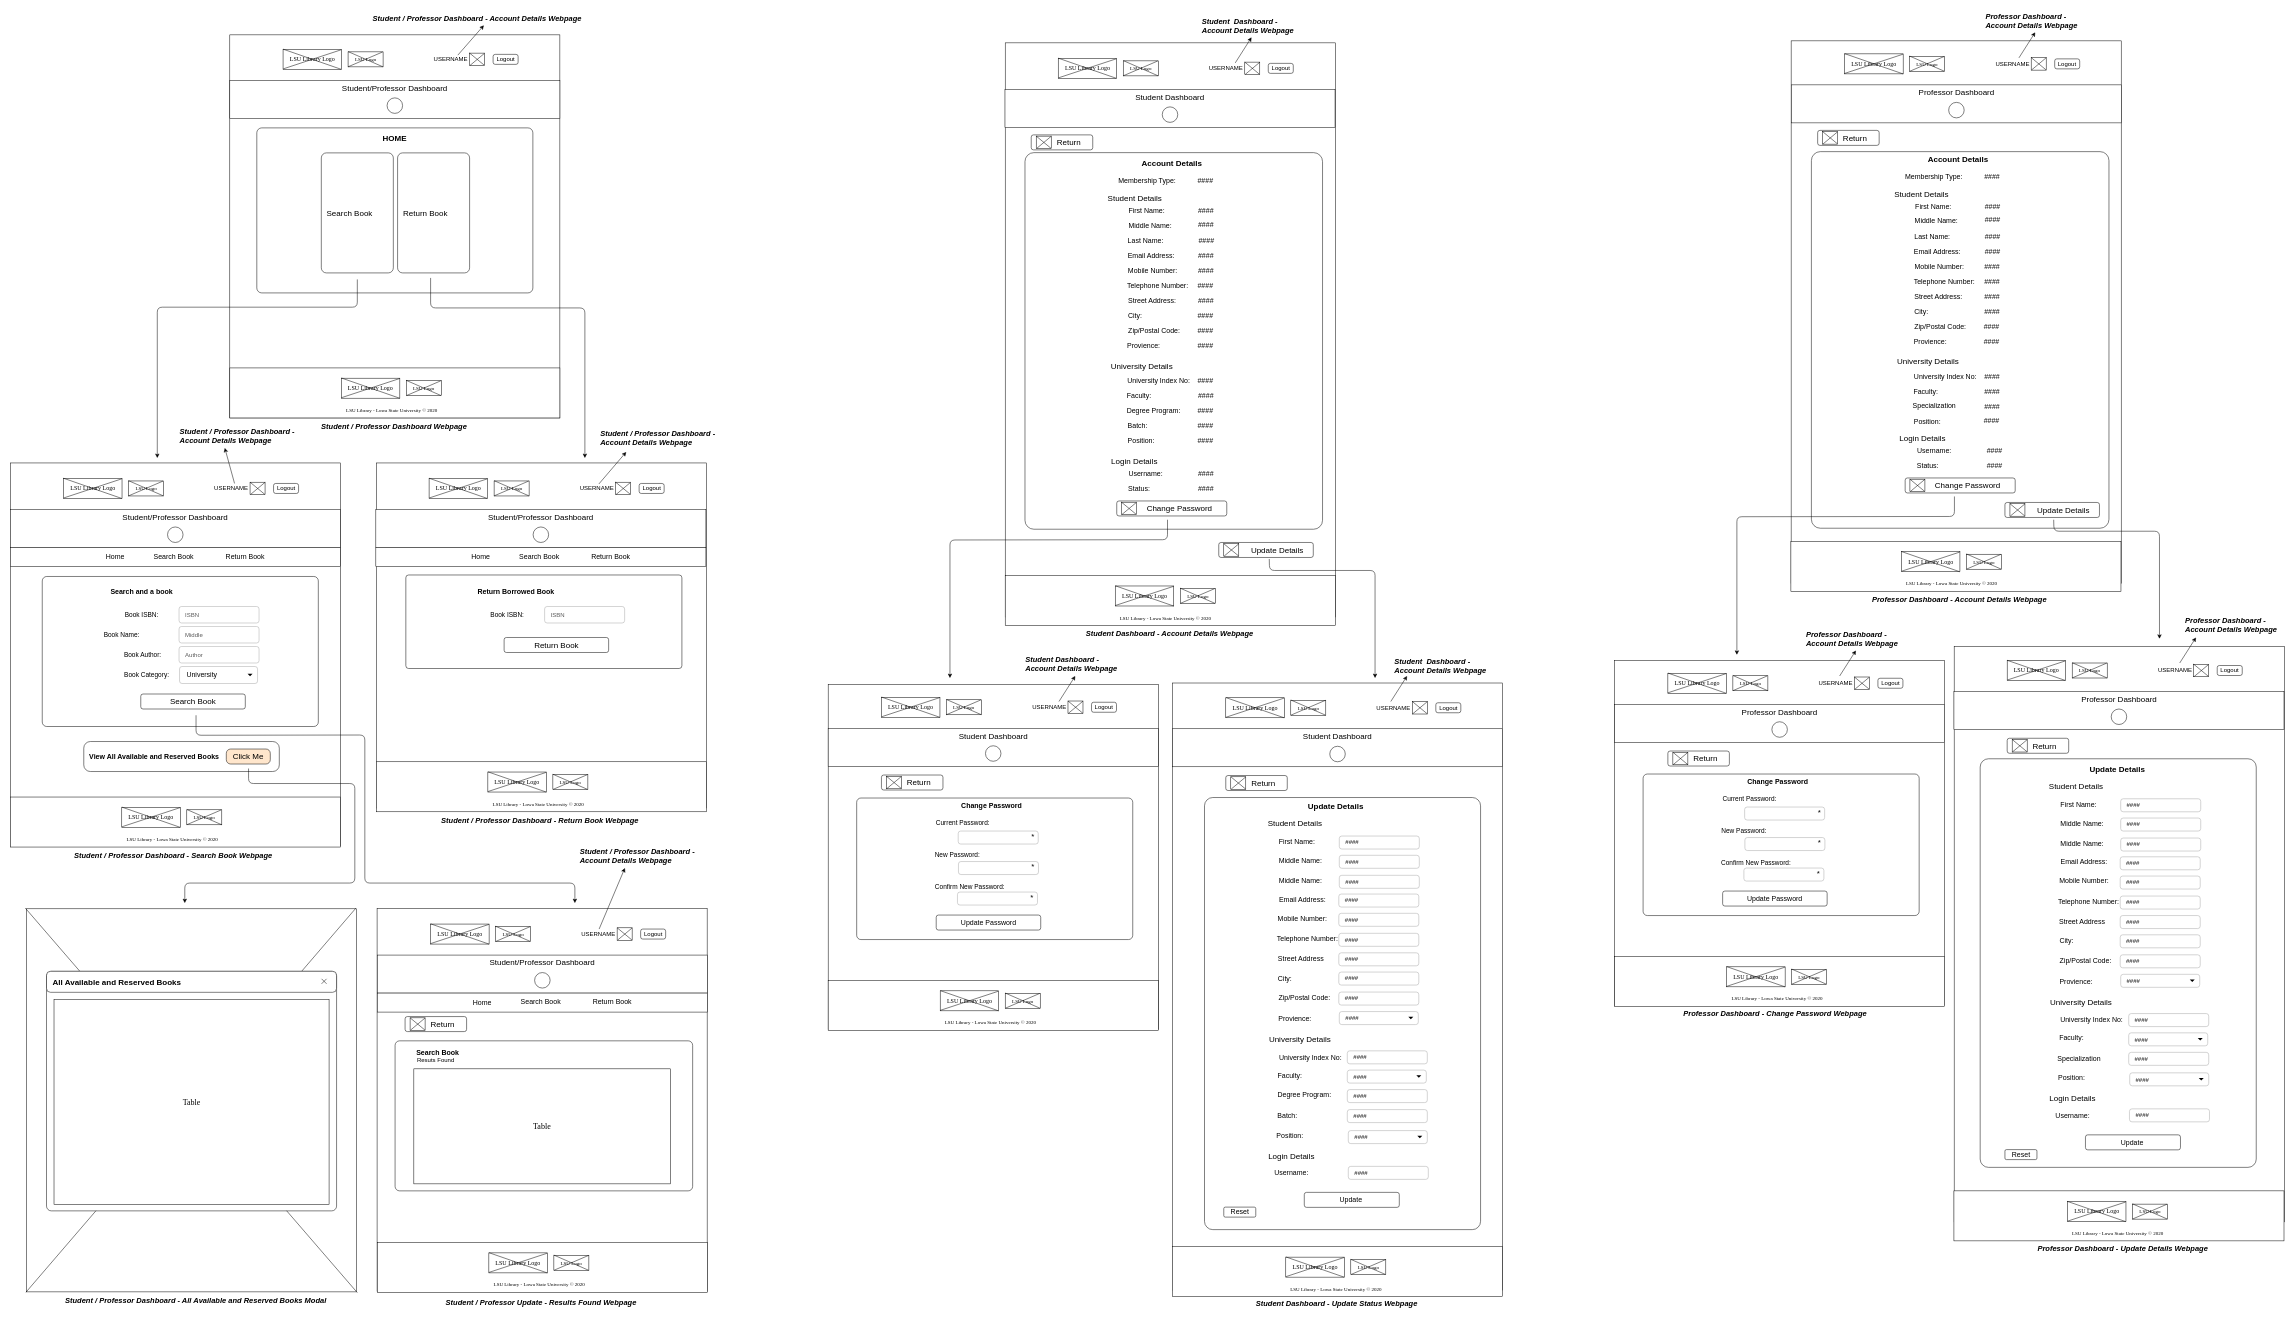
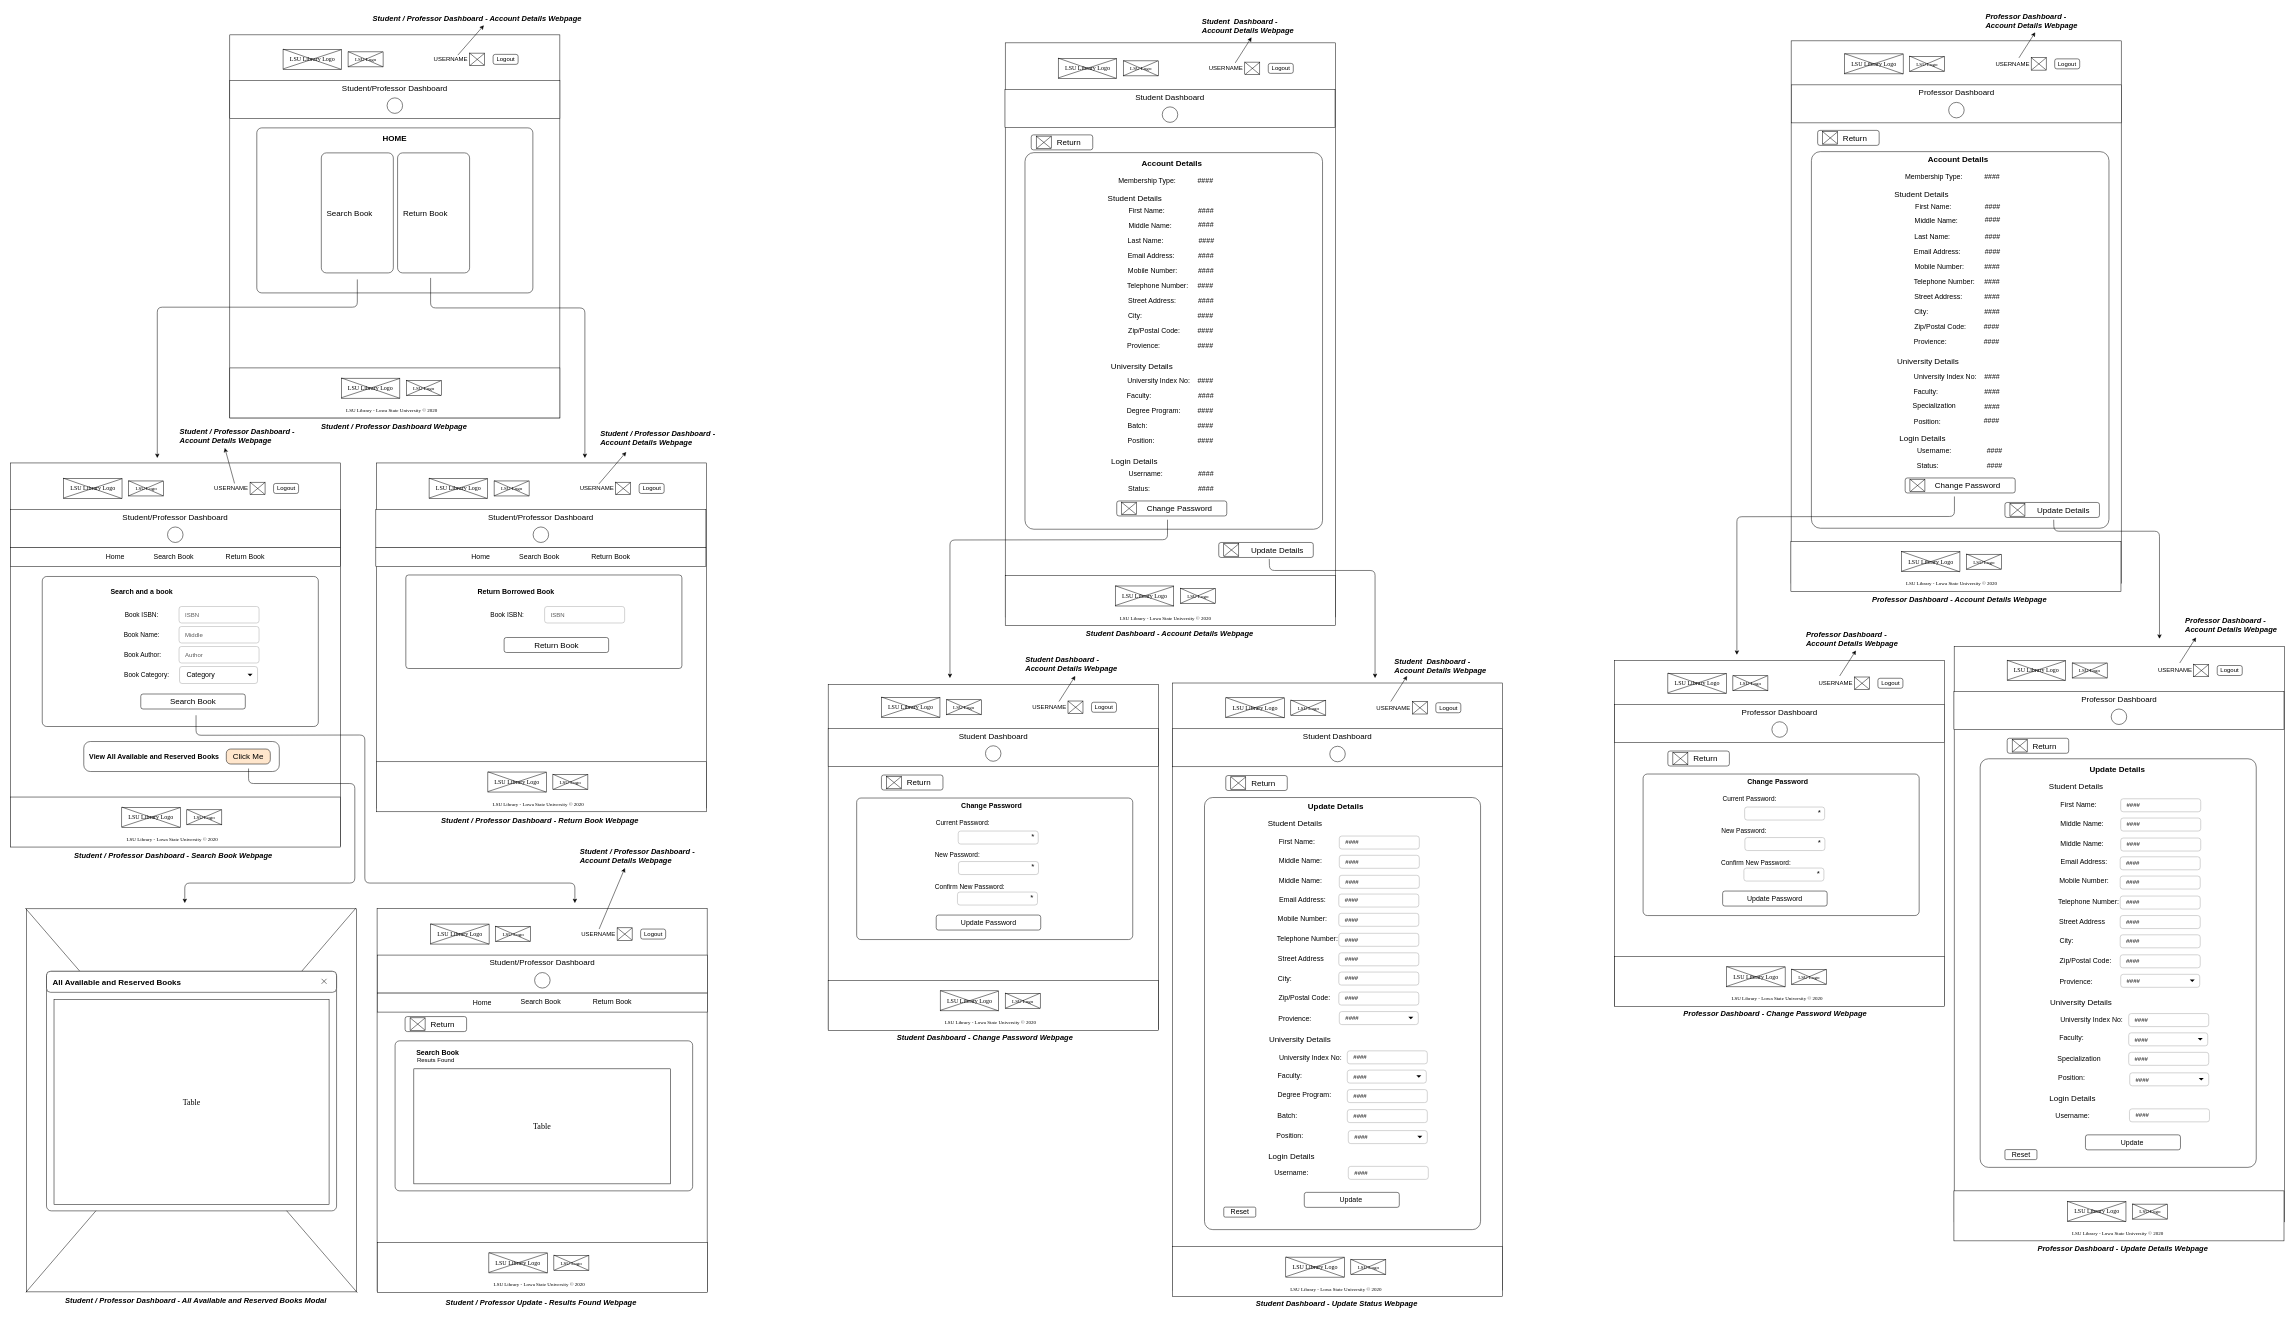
node "Book Name:": moved (122, 635) -> (142, 635)
node "University": label "University" -> "Category"
node "Student Dashboard - Change Password Webpage": added
